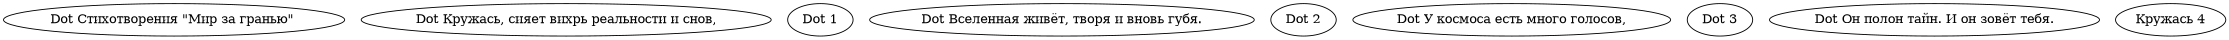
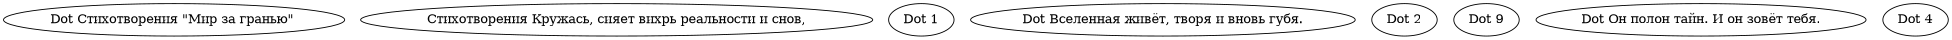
node "Dot Кружась, сияет вихрь реальности и снов,": label "Dot Кружась, сияет вихрь реальности и снов," -> "Cтихотворения Кружась, сияет вихрь реальности и снов,"
node "Dot У космоса есть много голосов,": removed
node "Dot 3": label "Dot 3" -> "Dot 9"
node "Кружась 4": label "Кружась 4" -> "Dot 4"
